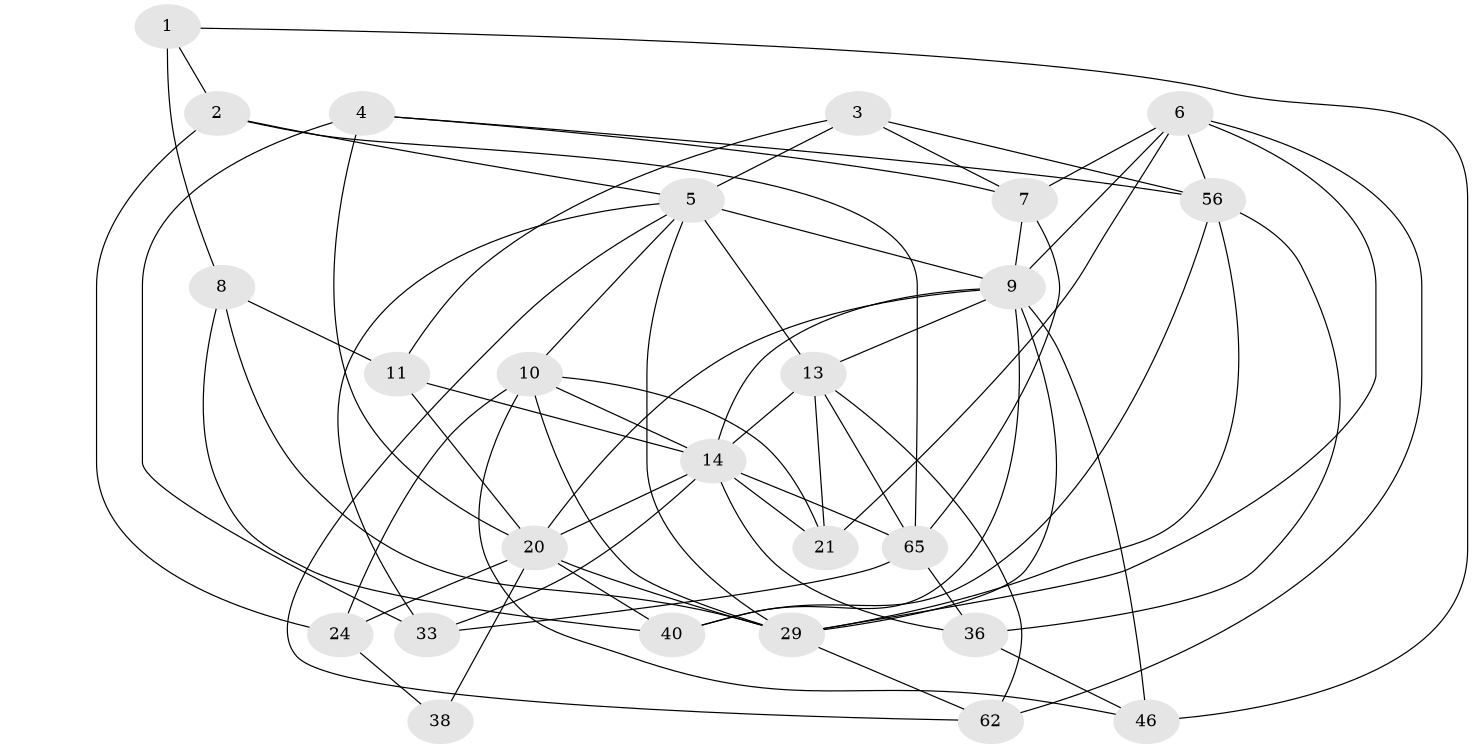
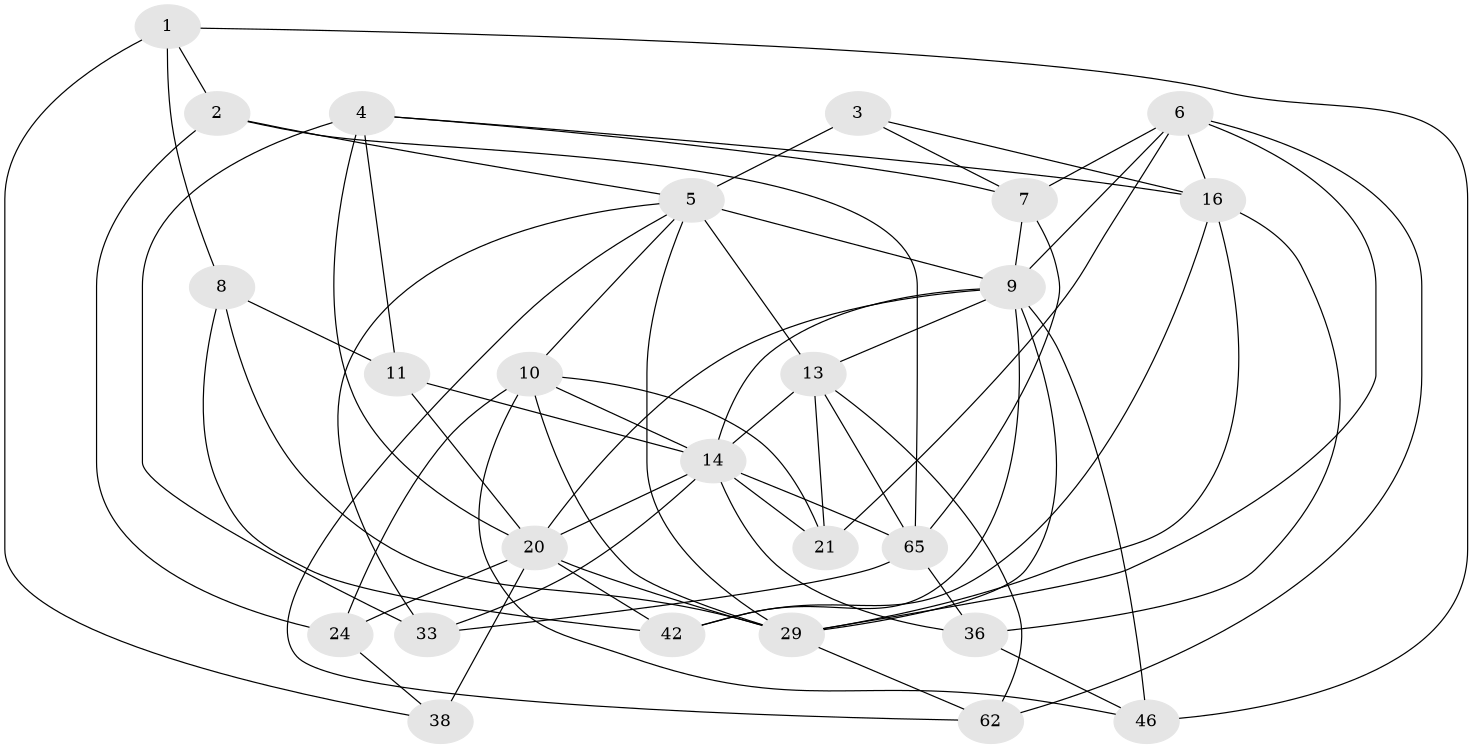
edge "3" -- "11": now "4" -- "11"
node "56": label "56" -> "16"
edge "1" -- "38": added
node "40": label "40" -> "42"
